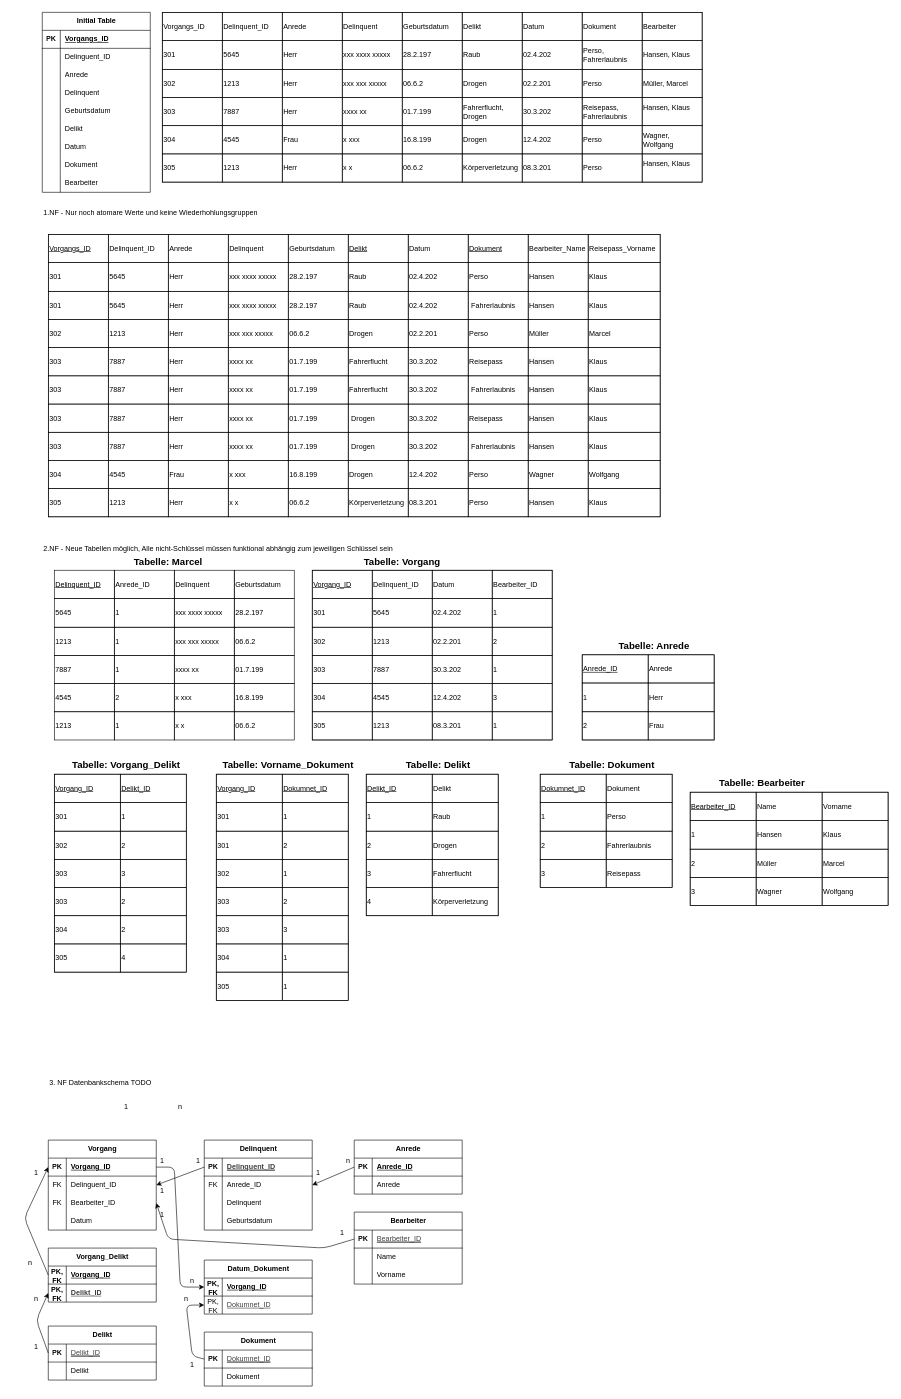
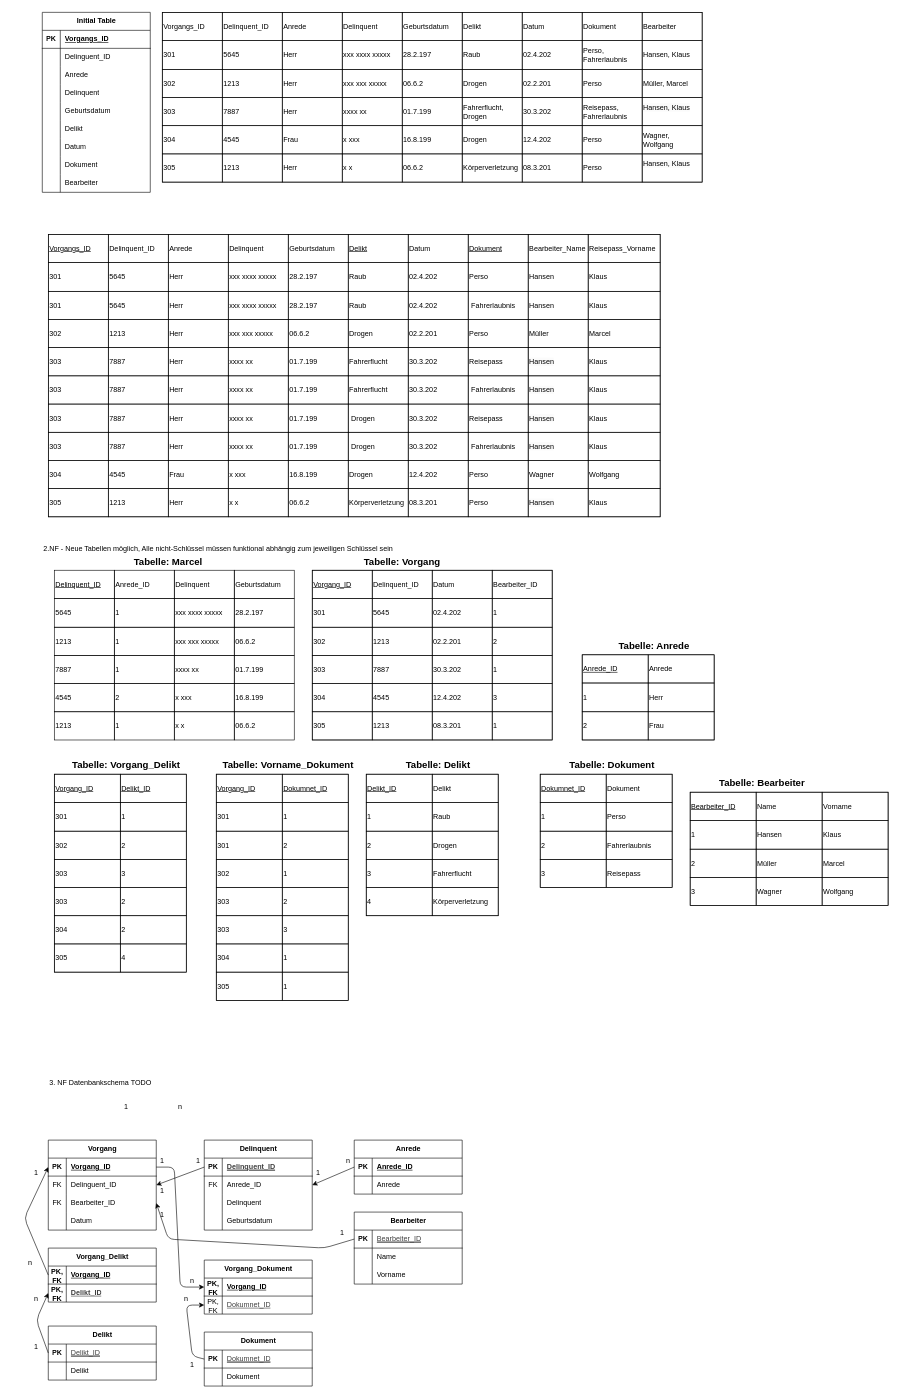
node "1.NF - Nur noch atomare Werte und keine Wiederhohlungsgruppen": removed
node "Datum_Dokument": label "Datum_Dokument" -> "Vorgang_Dokument"
